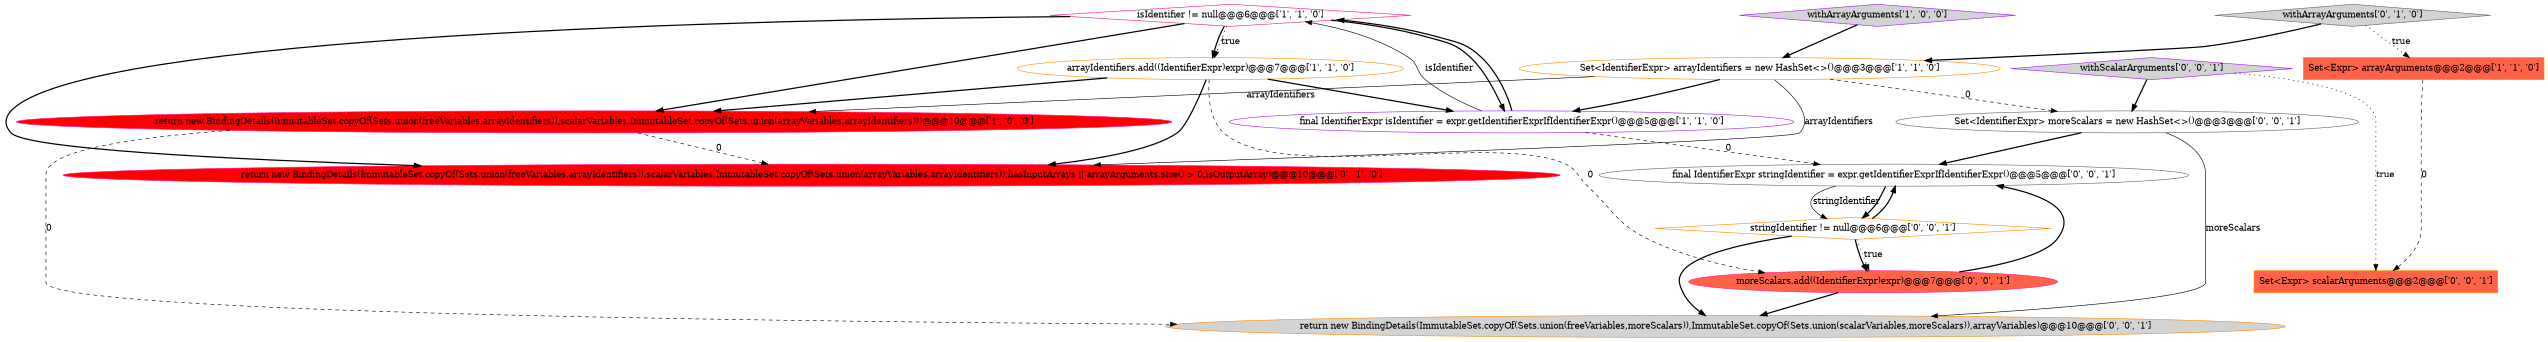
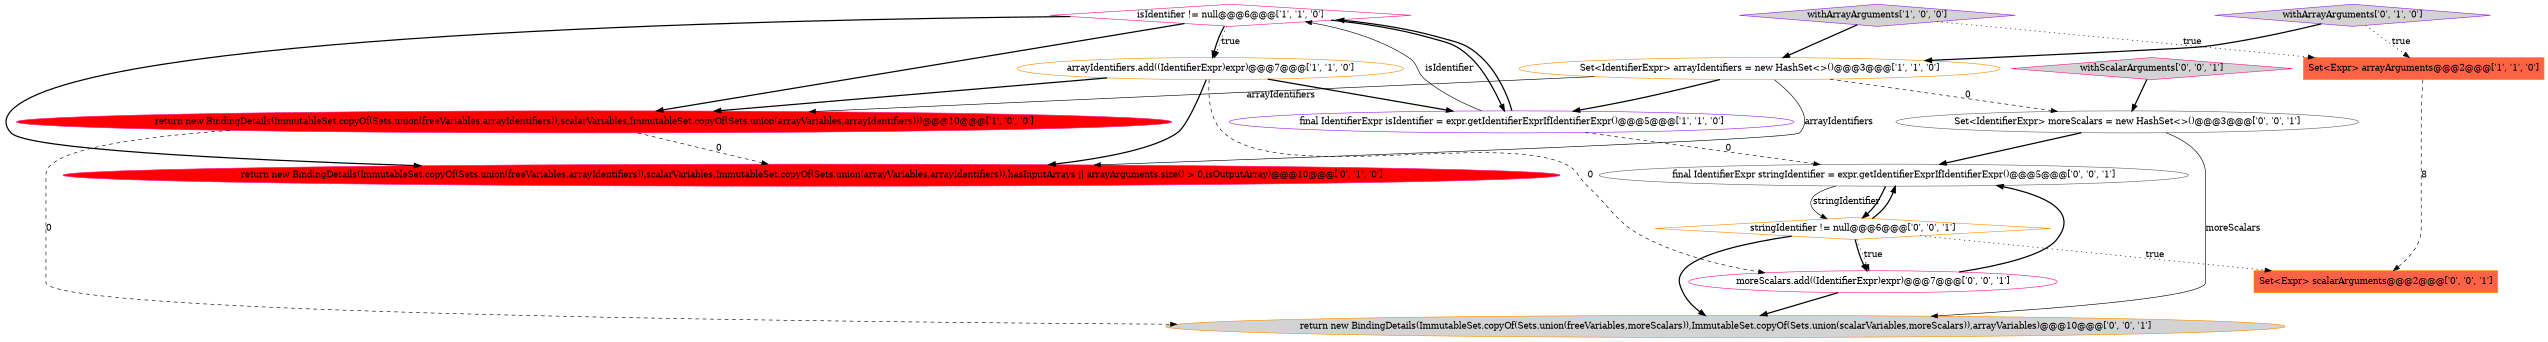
node "withArrayArguments['0', '1', '0']": color gray40 -> purple
edge "withArrayArguments['1', '0', '0']" -> "Set<Expr> arrayArguments@@@2@@@['1', '1', '0']": added, label "true"
node "withScalarArguments['0', '0', '1']": color purple -> deeppink
edge "withScalarArguments['0', '0', '1']" -> "Set<Expr> scalarArguments@@@2@@@['0', '0', '1']": now "stringIdentifier != null@@@6@@@['0', '0', '1']" -> "Set<Expr> scalarArguments@@@2@@@['0', '0', '1']"
edge "Set<Expr> arrayArguments@@@2@@@['1', '1', '0']" -> "Set<Expr> scalarArguments@@@2@@@['0', '0', '1']": label "0" -> "8"
node "moreScalars.add((IdentifierExpr)expr)@@@7@@@['0', '0', '1']": fillcolor tomato -> white
